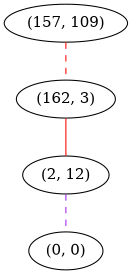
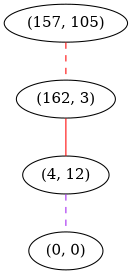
node "(157, 109)": label "(157, 109)" -> "(157, 105)"
node "(2, 12)": label "(2, 12)" -> "(4, 12)"
